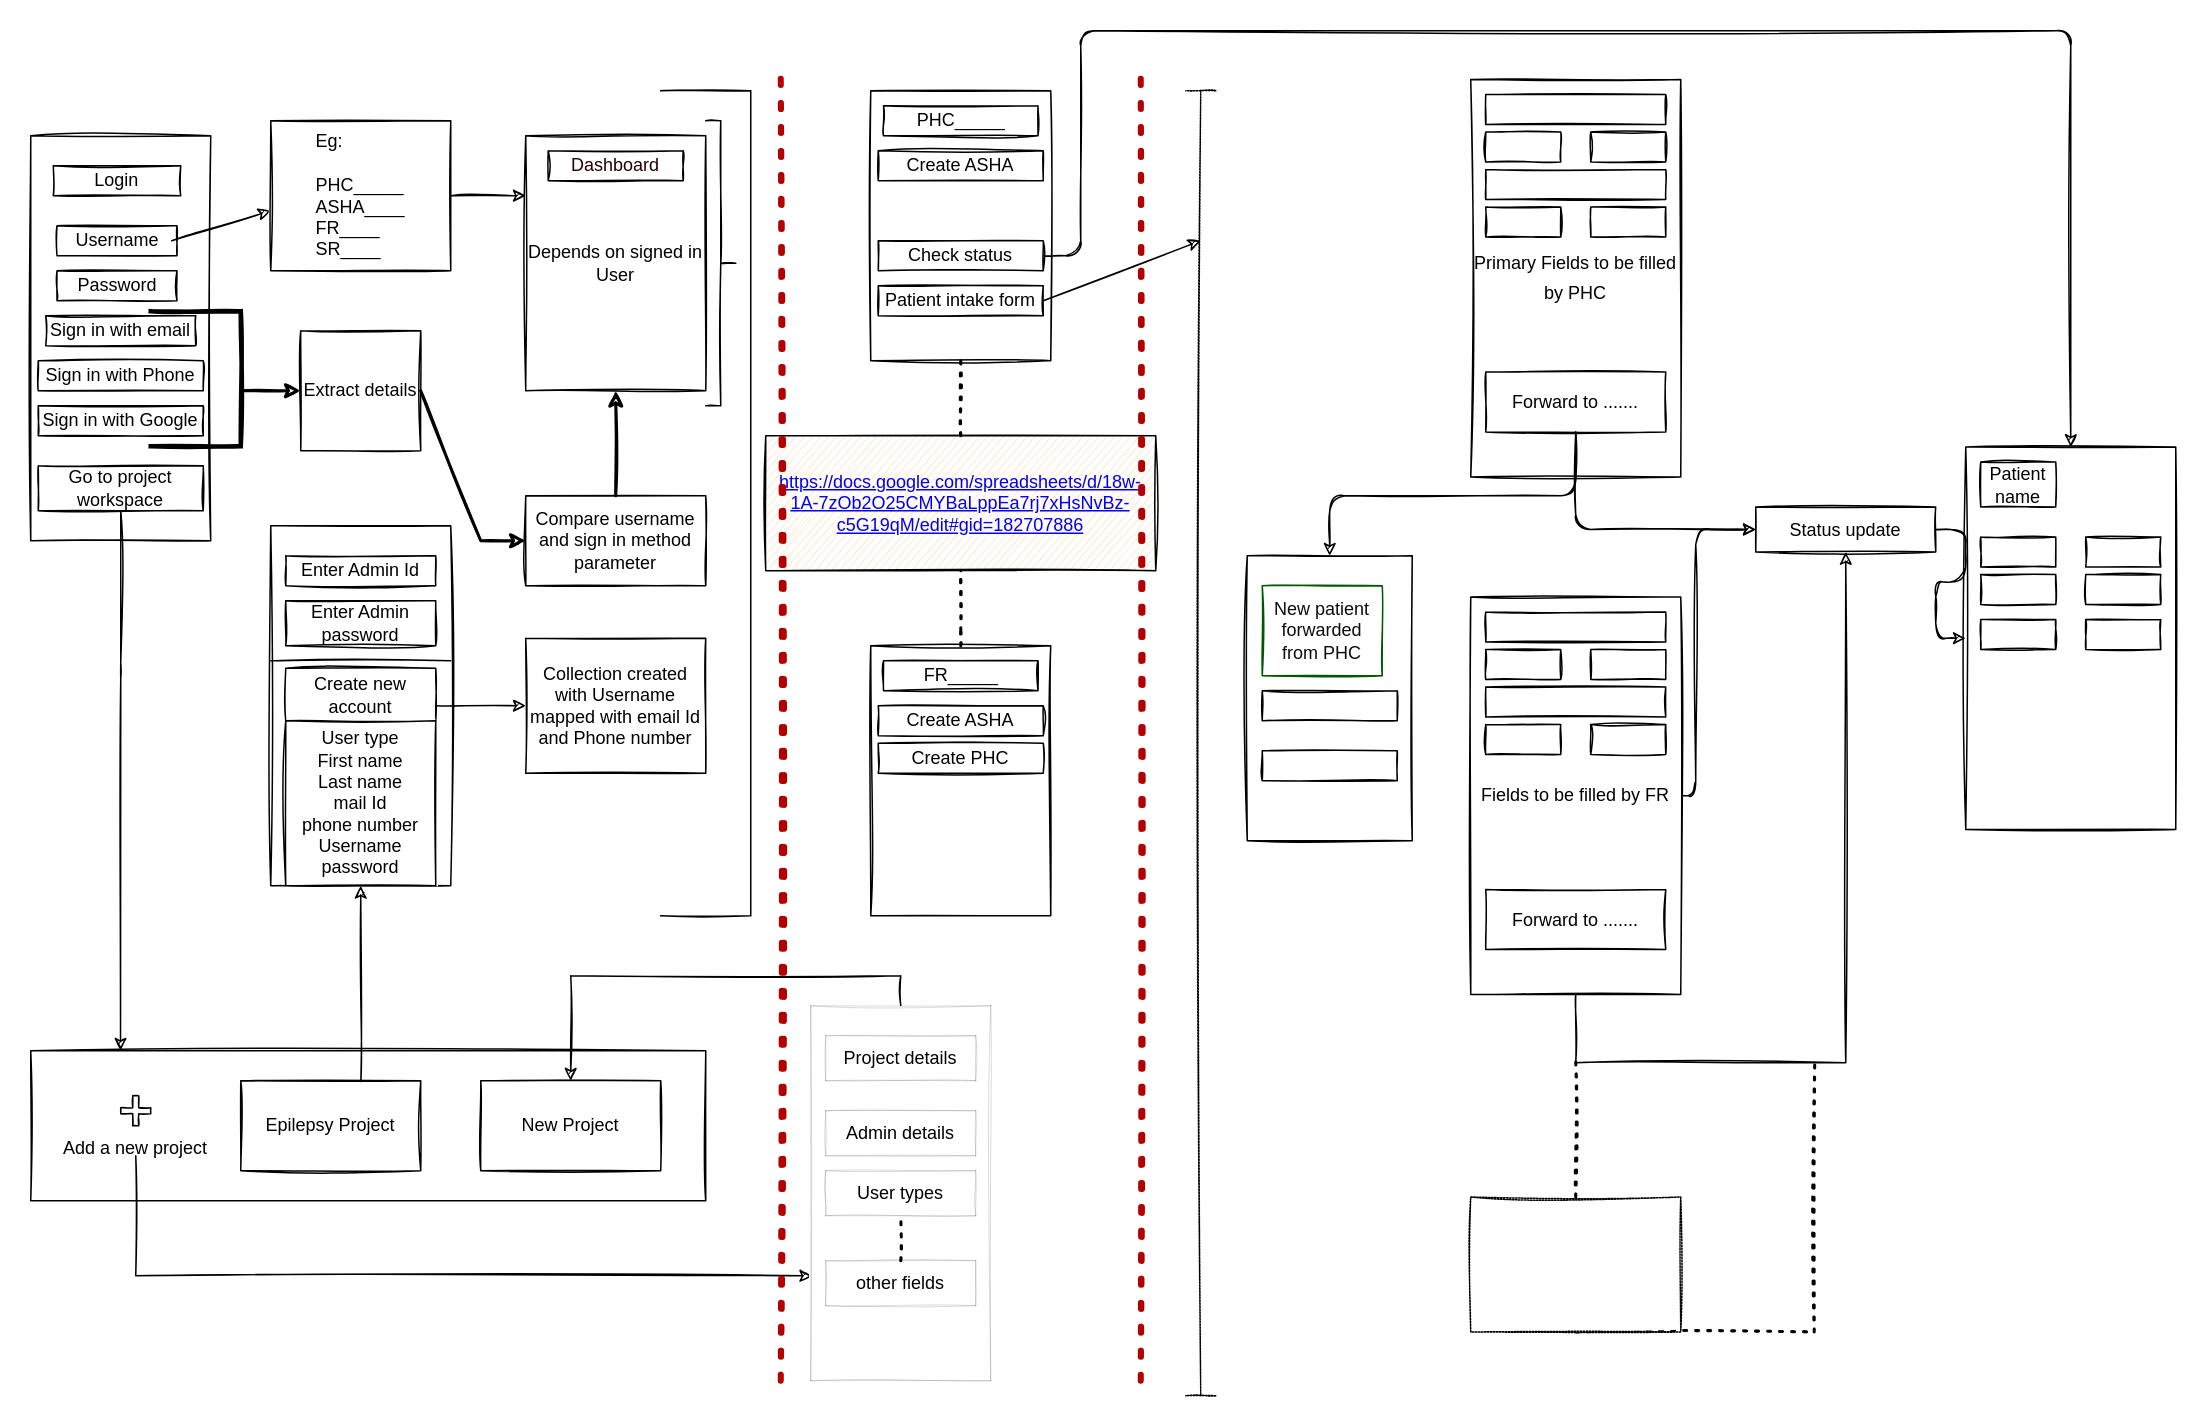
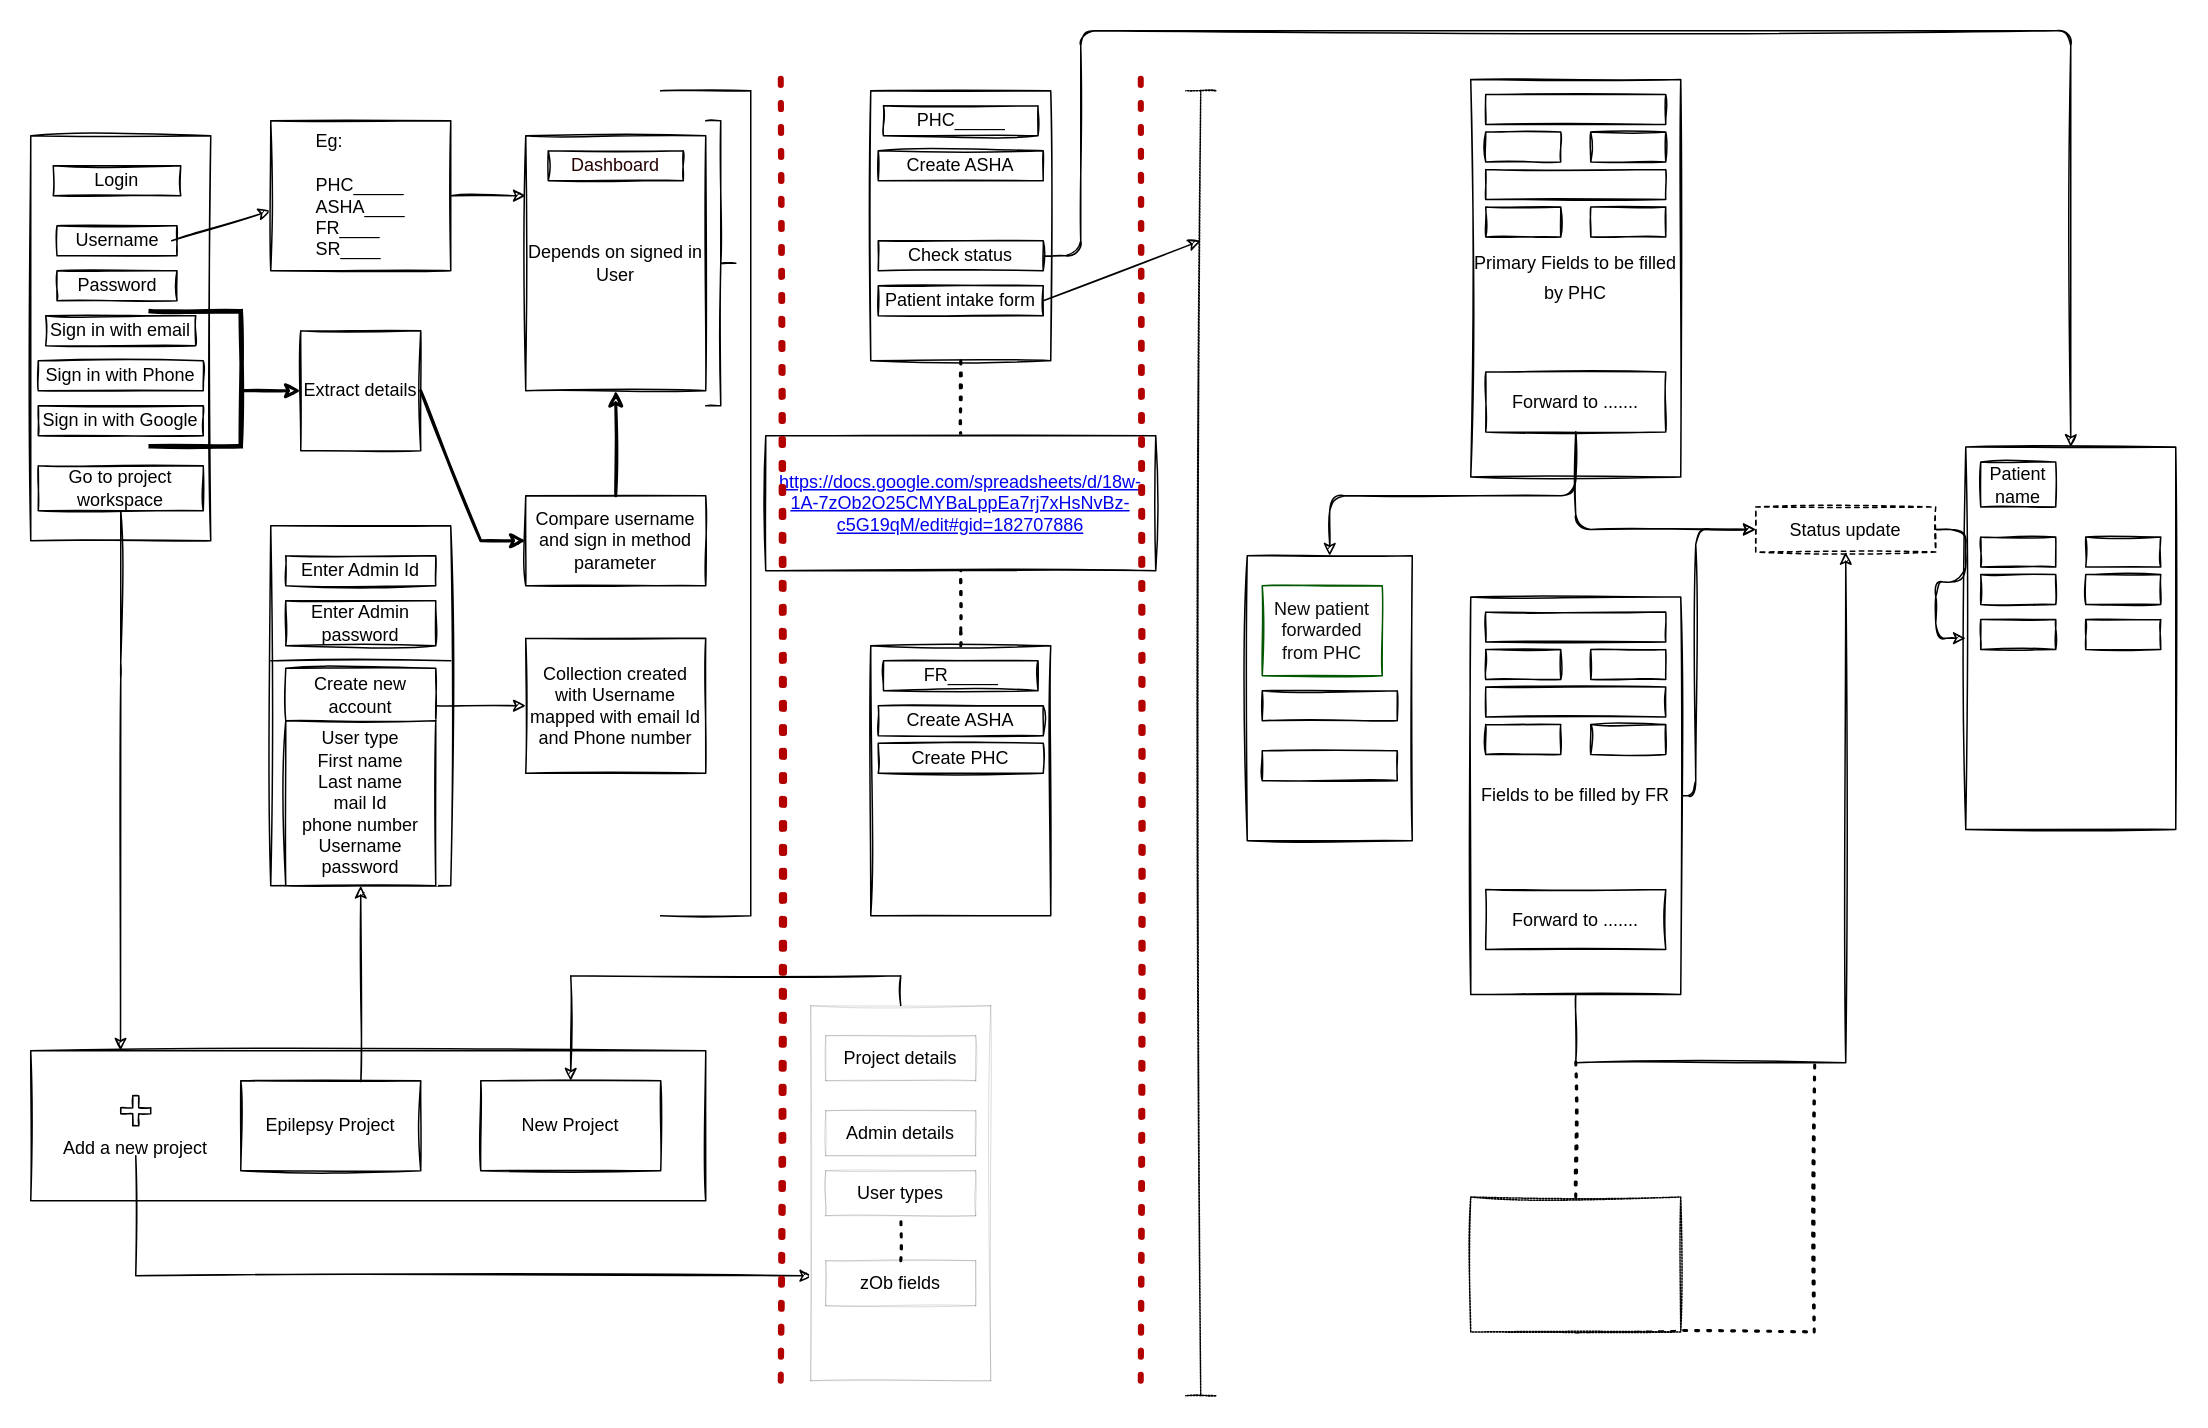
node "https://docs.google.com/spreadsheets/d/18w-1A-7zOb2O25CMYBaLppEa7rj7xHsNvBz-c5G19qM/edit#gid=182707886": fillcolor #ffe6cc -> #ffffff
node "Status update": style solid -> dashed
node "other fields": label "other fields" -> "zOb fields"
